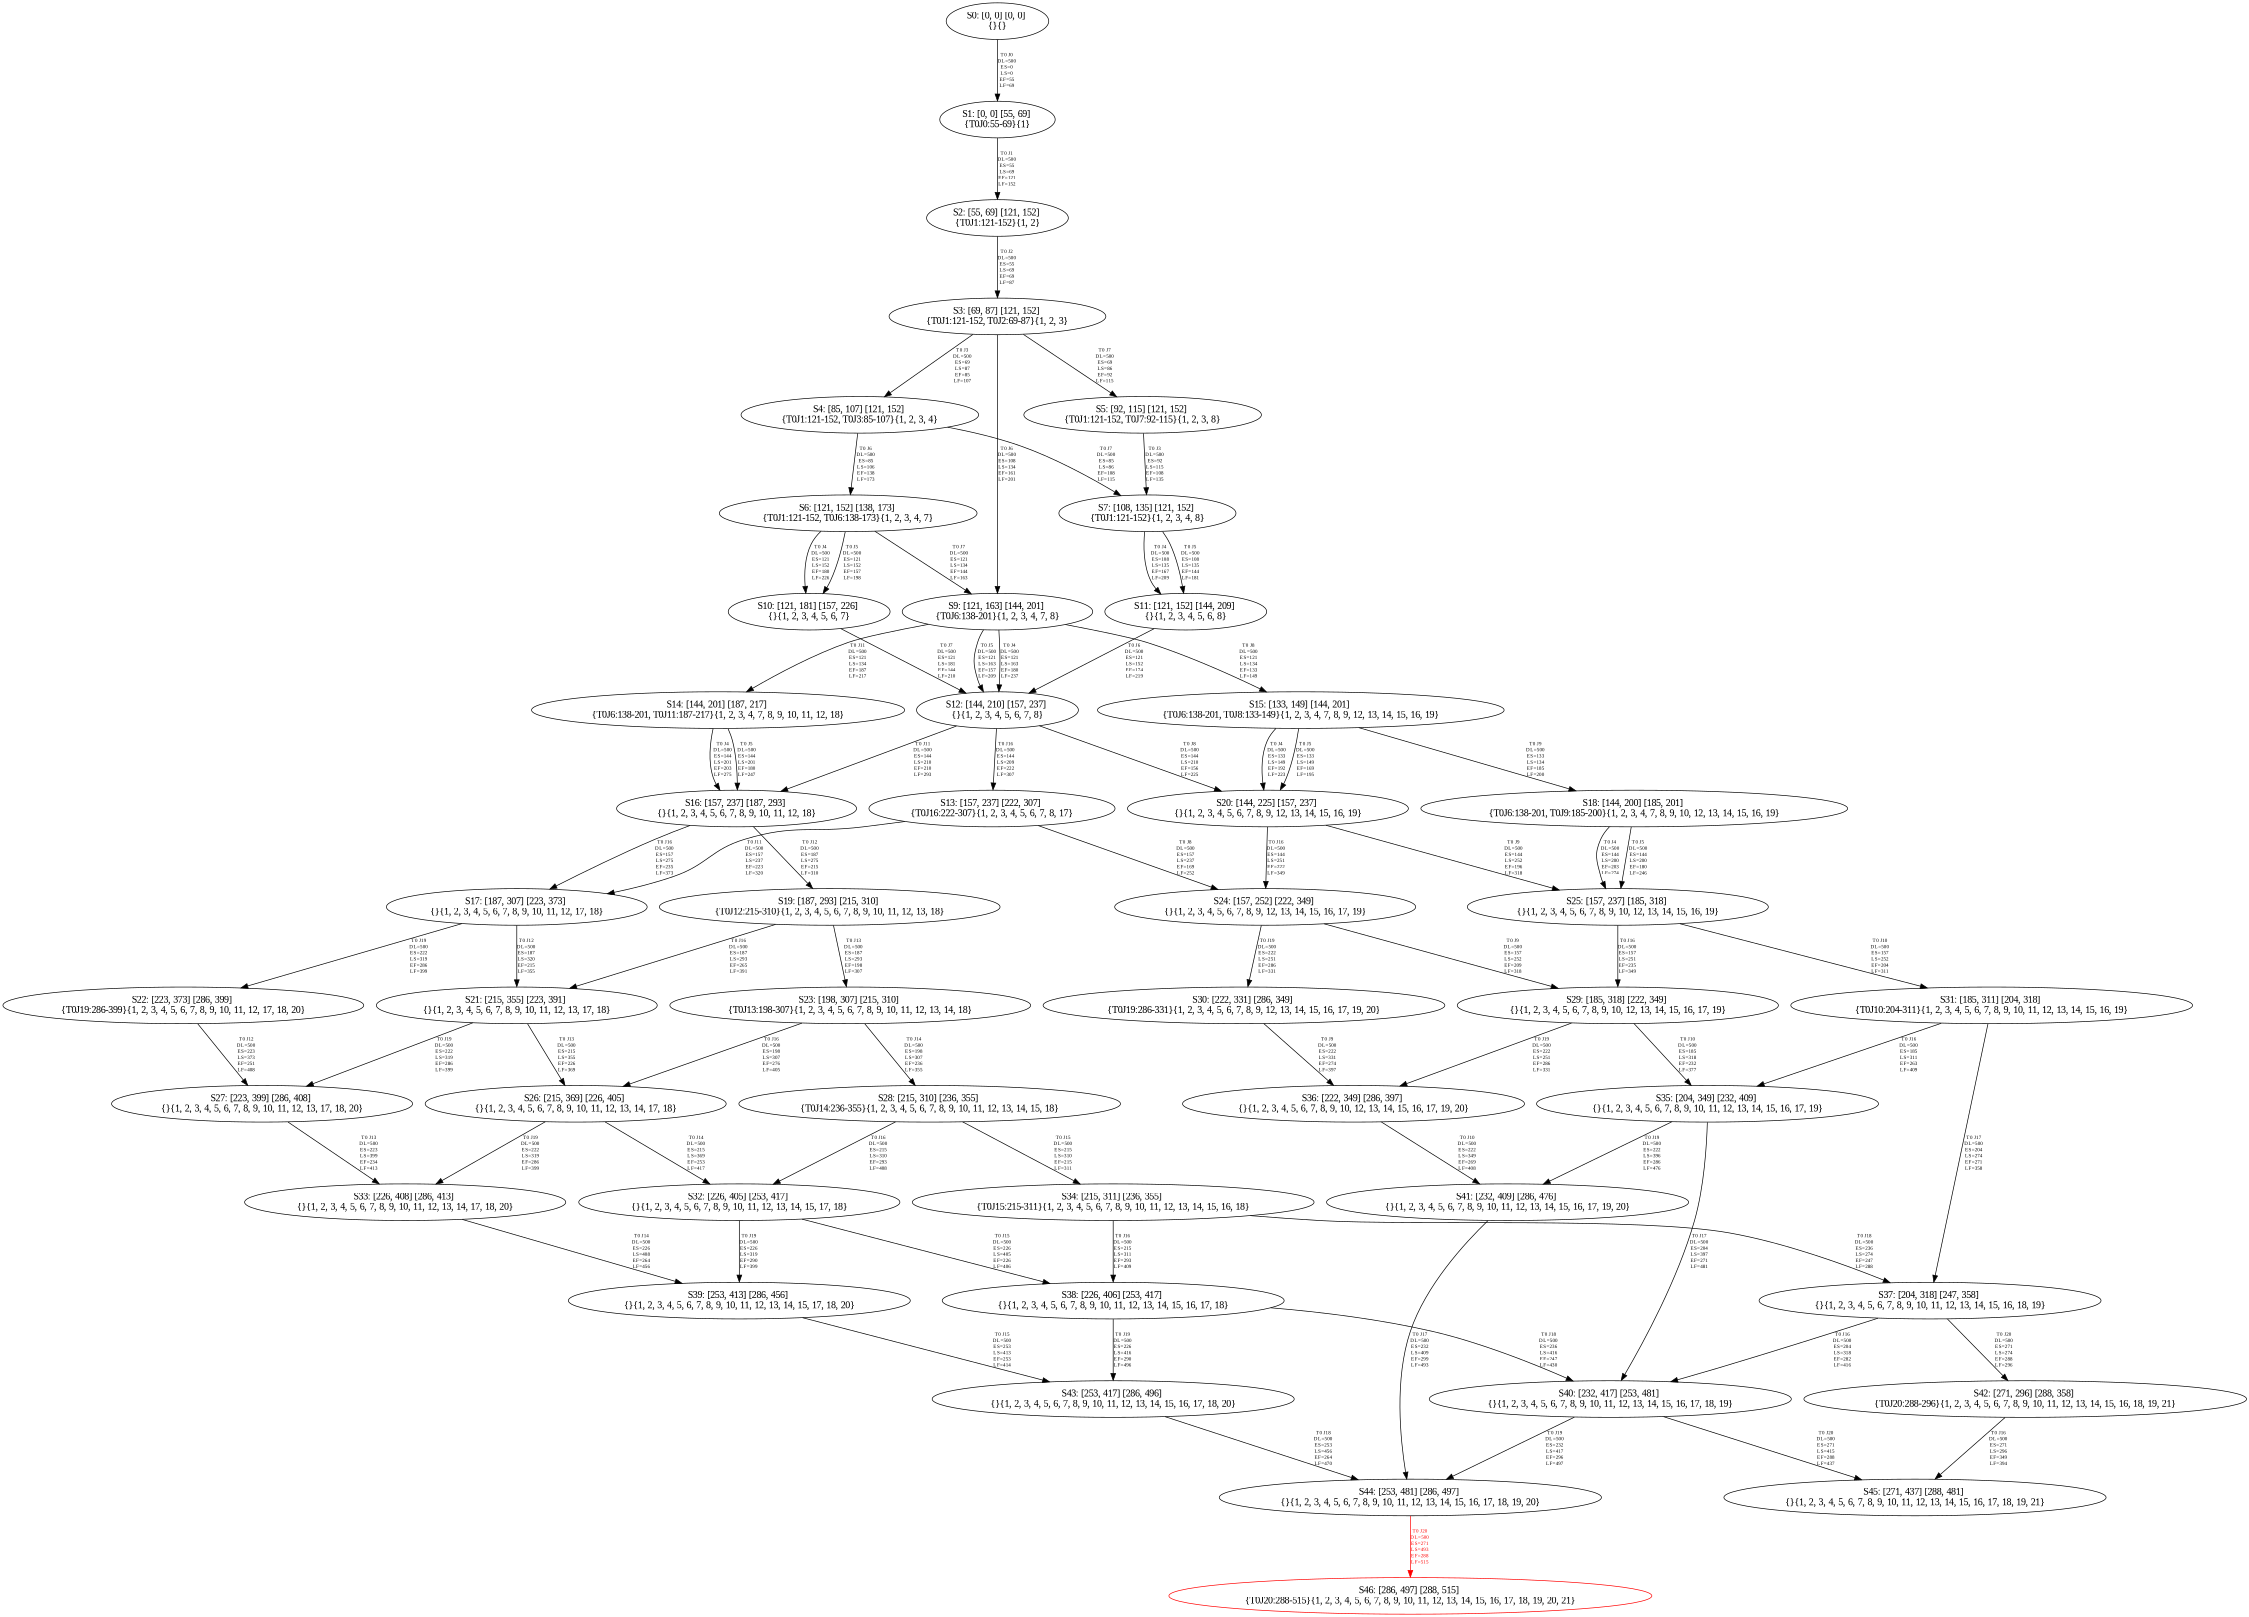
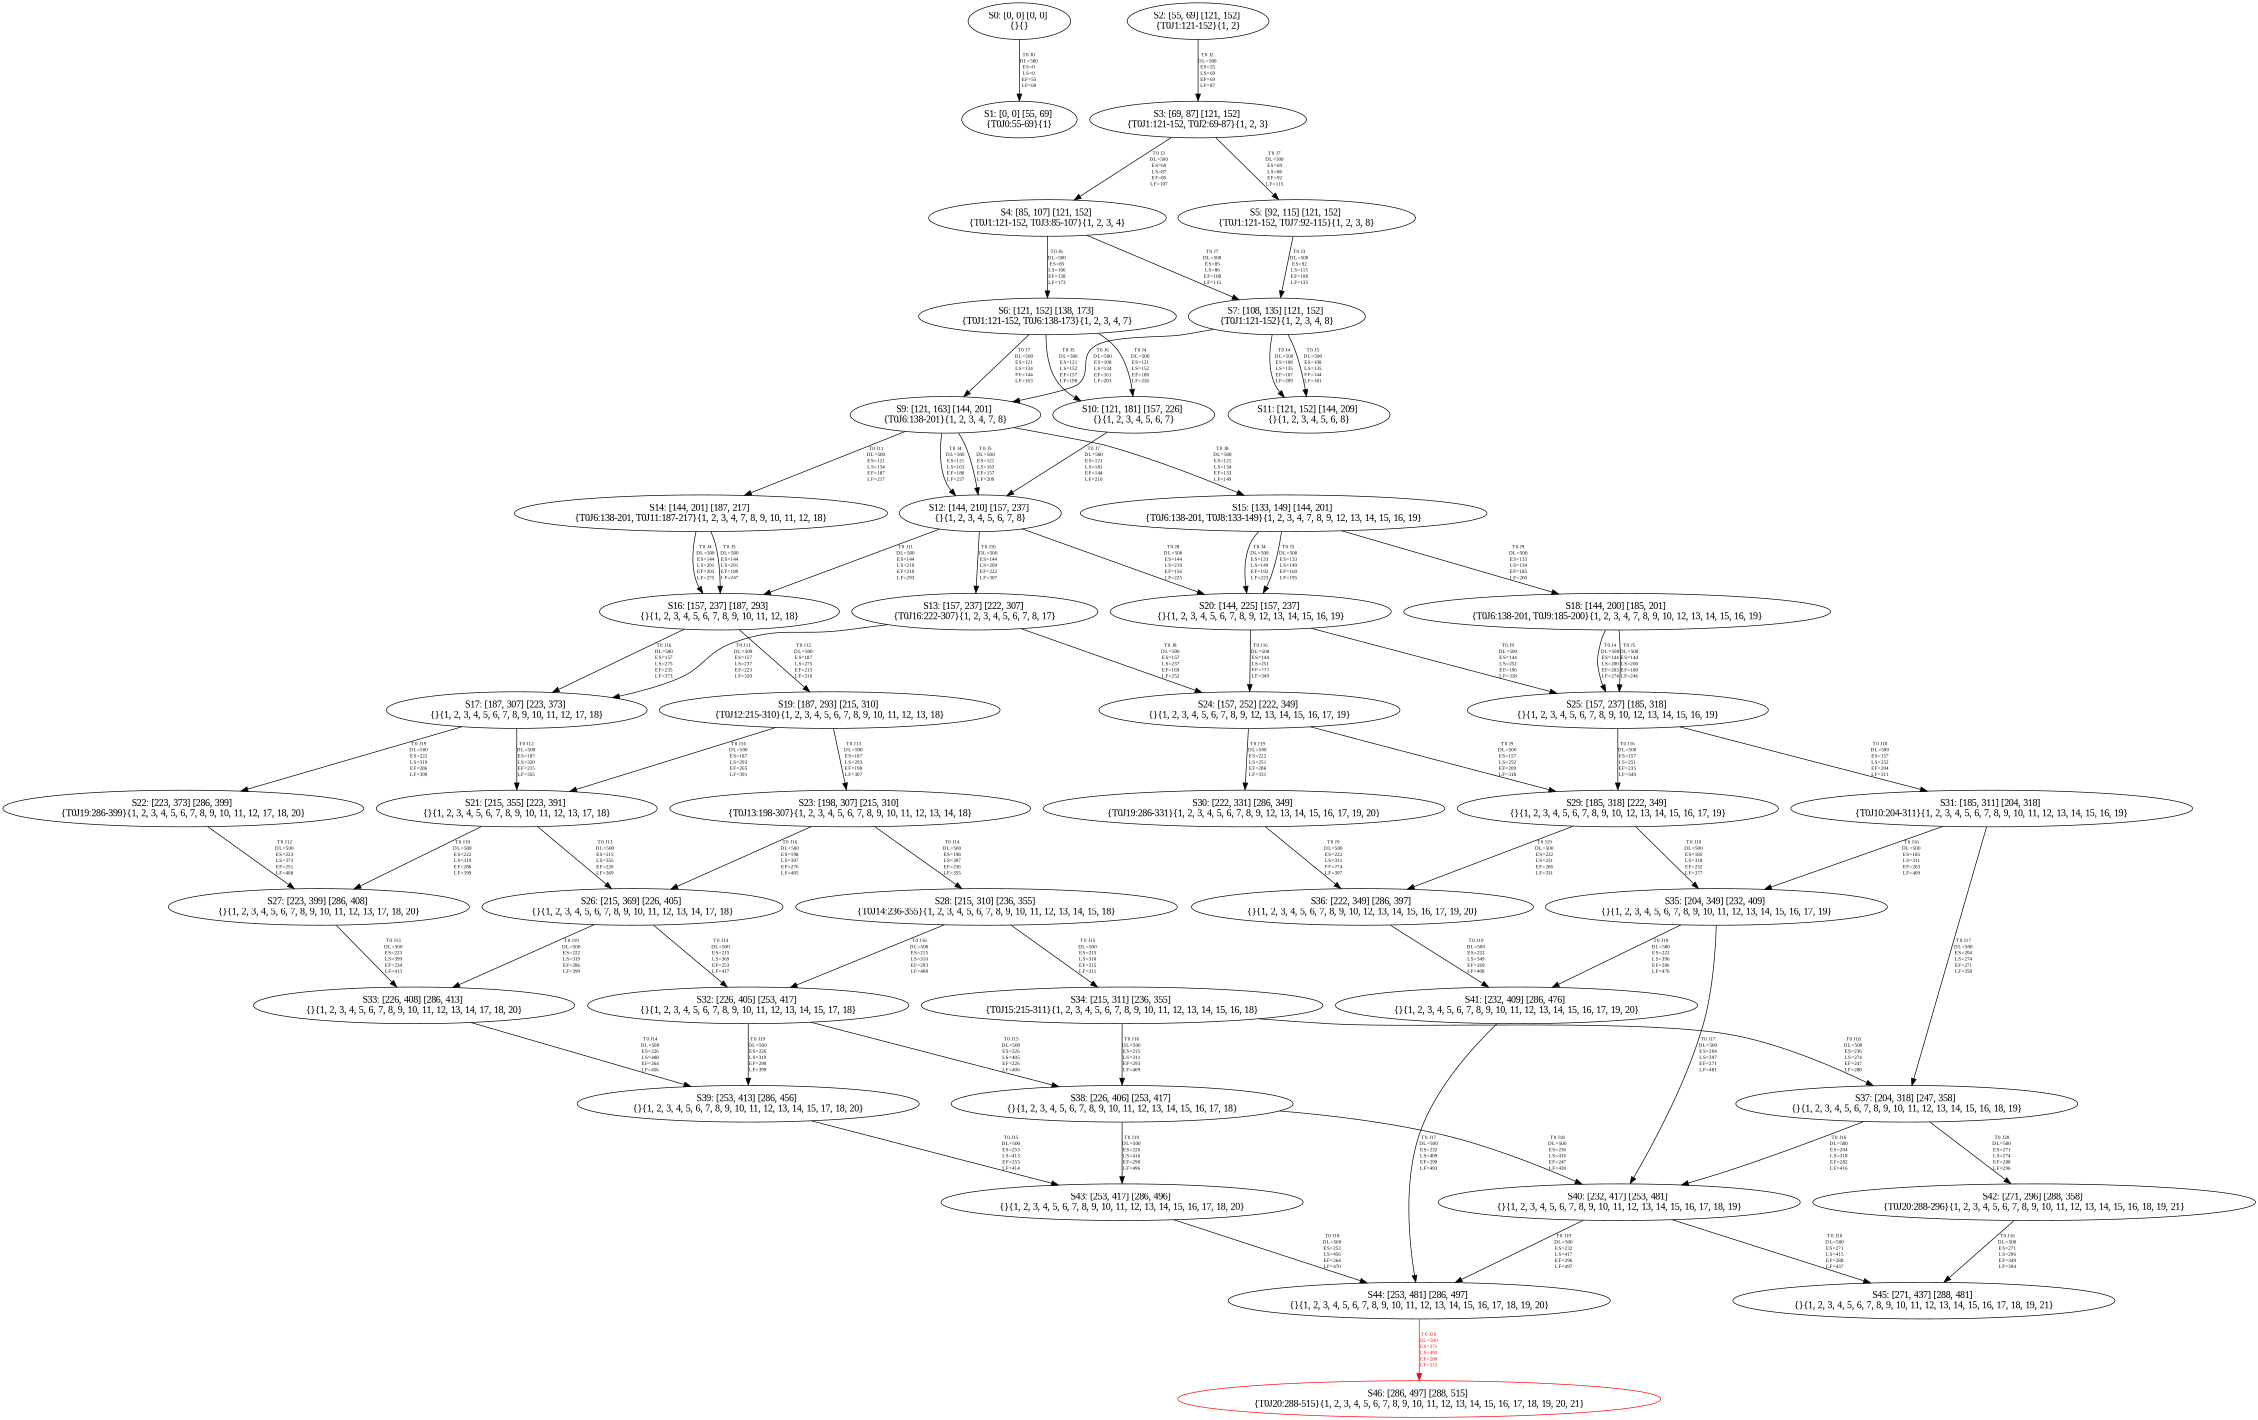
edge "S1: [0, 0] [55, 69] {T0J0:55-69}{1}" -> "S2: [55, 69] [121, 152] {T0J1:121-152}{1, 2}": removed, label "T0 J1 DL=500 ES=55 LS=69 EF=121 LF=152"
edge "S3: [69, 87] [121, 152] {T0J1:121-152, T0J2:69-87}{1, 2, 3}" -> "S9: [121, 163] [144, 201] {T0J6:138-201}{1, 2, 3, 4, 7, 8}": now "S7: [108, 135] [121, 152] {T0J1:121-152}{1, 2, 3, 4, 8}" -> "S9: [121, 163] [144, 201] {T0J6:138-201}{1, 2, 3, 4, 7, 8}"
edge "S11: [121, 152] [144, 209] {}{1, 2, 3, 4, 5, 6, 8}" -> "S12: [144, 210] [157, 237] {}{1, 2, 3, 4, 5, 6, 7, 8}": removed, label "T0 J6 DL=500 ES=121 LS=152 EF=174 LF=219"
